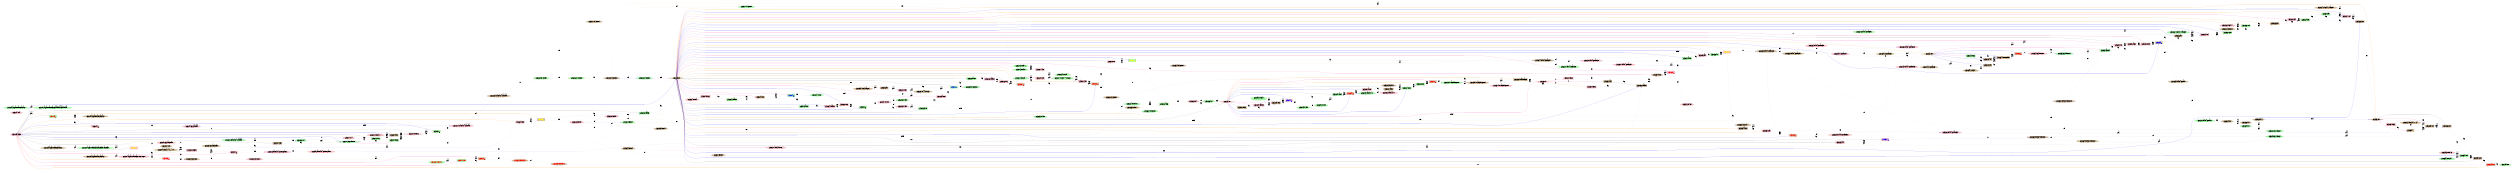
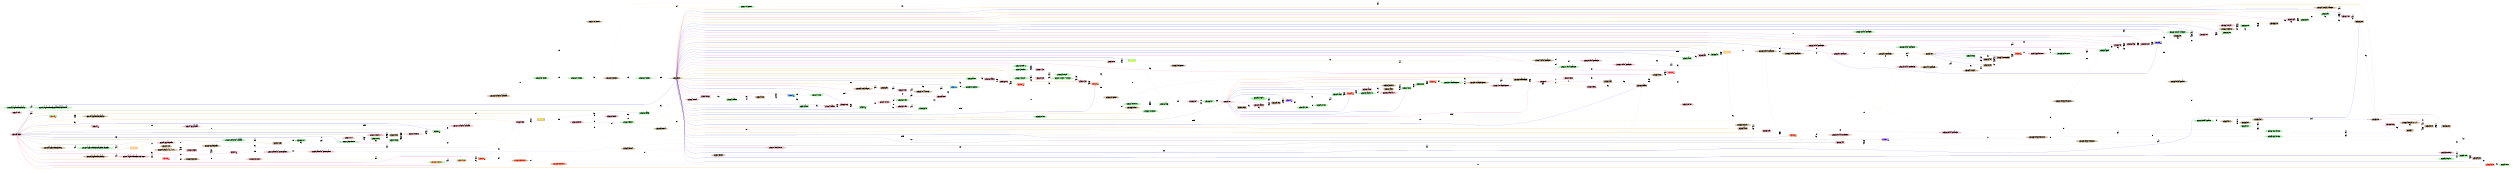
edge "(62528363)List[str](tgt_samples)" -> "(62528362)len": label "para" -> "def"
node "(62528358)List[str](tgt_samples)": fillcolor lightpink -> palegreen
